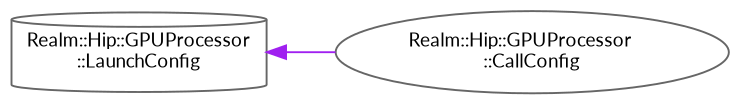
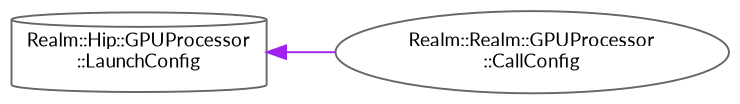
node "Realm::Hip::GPUProcessor ::CallConfig": label "Realm::Hip::GPUProcessor ::CallConfig" -> "Realm::Realm::GPUProcessor ::CallConfig"
